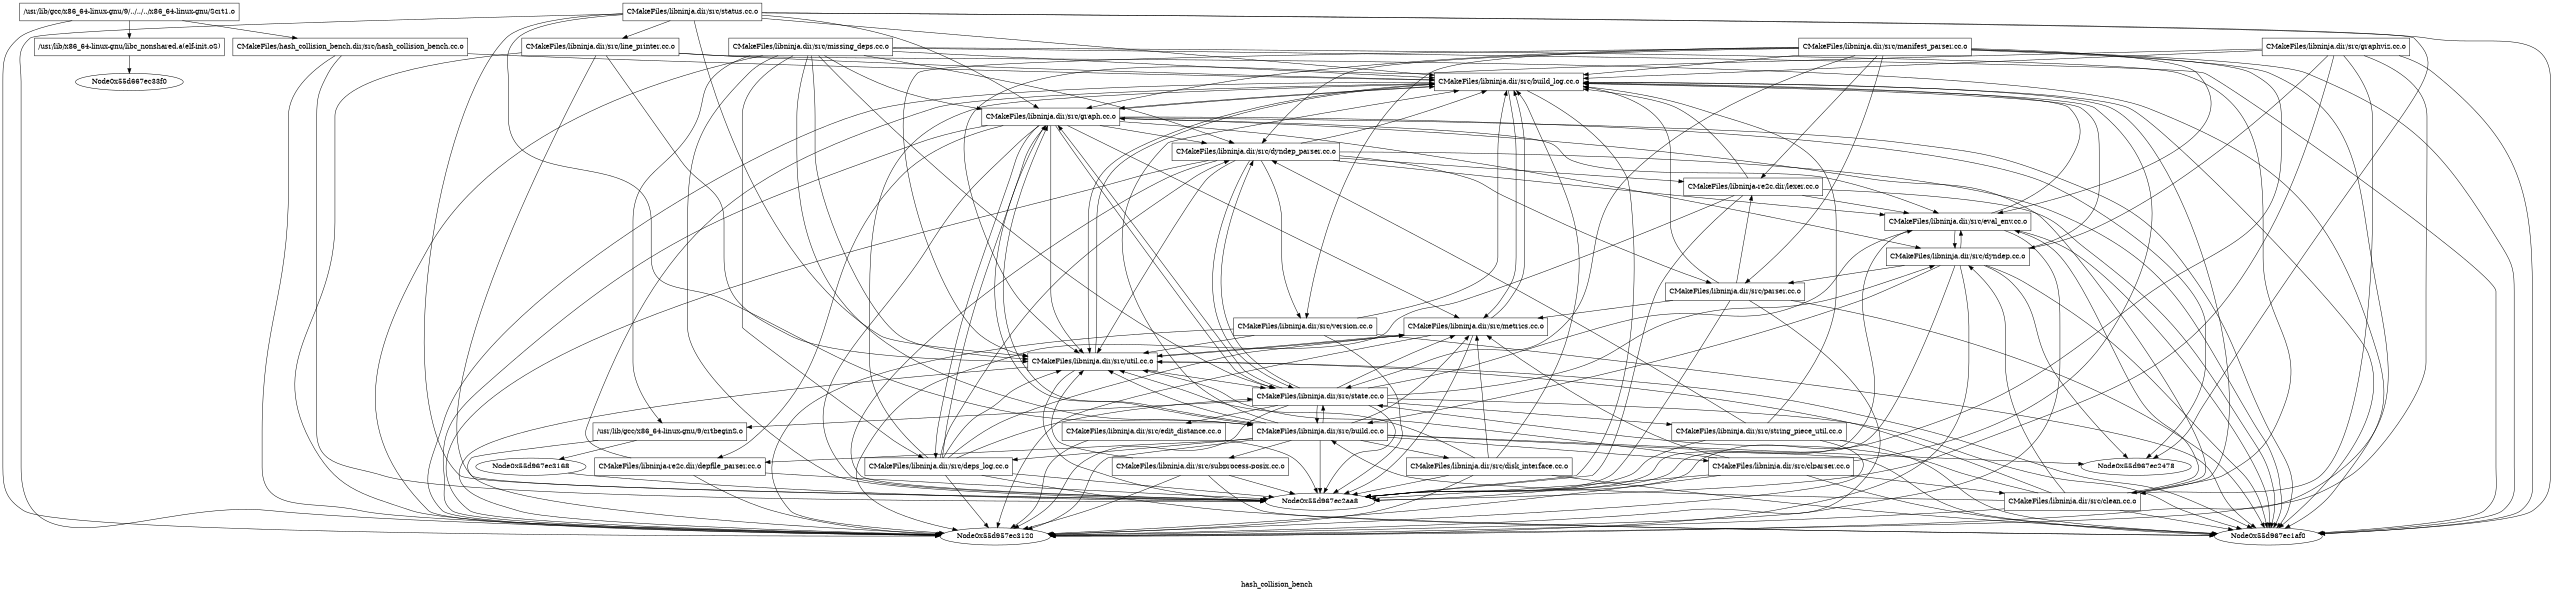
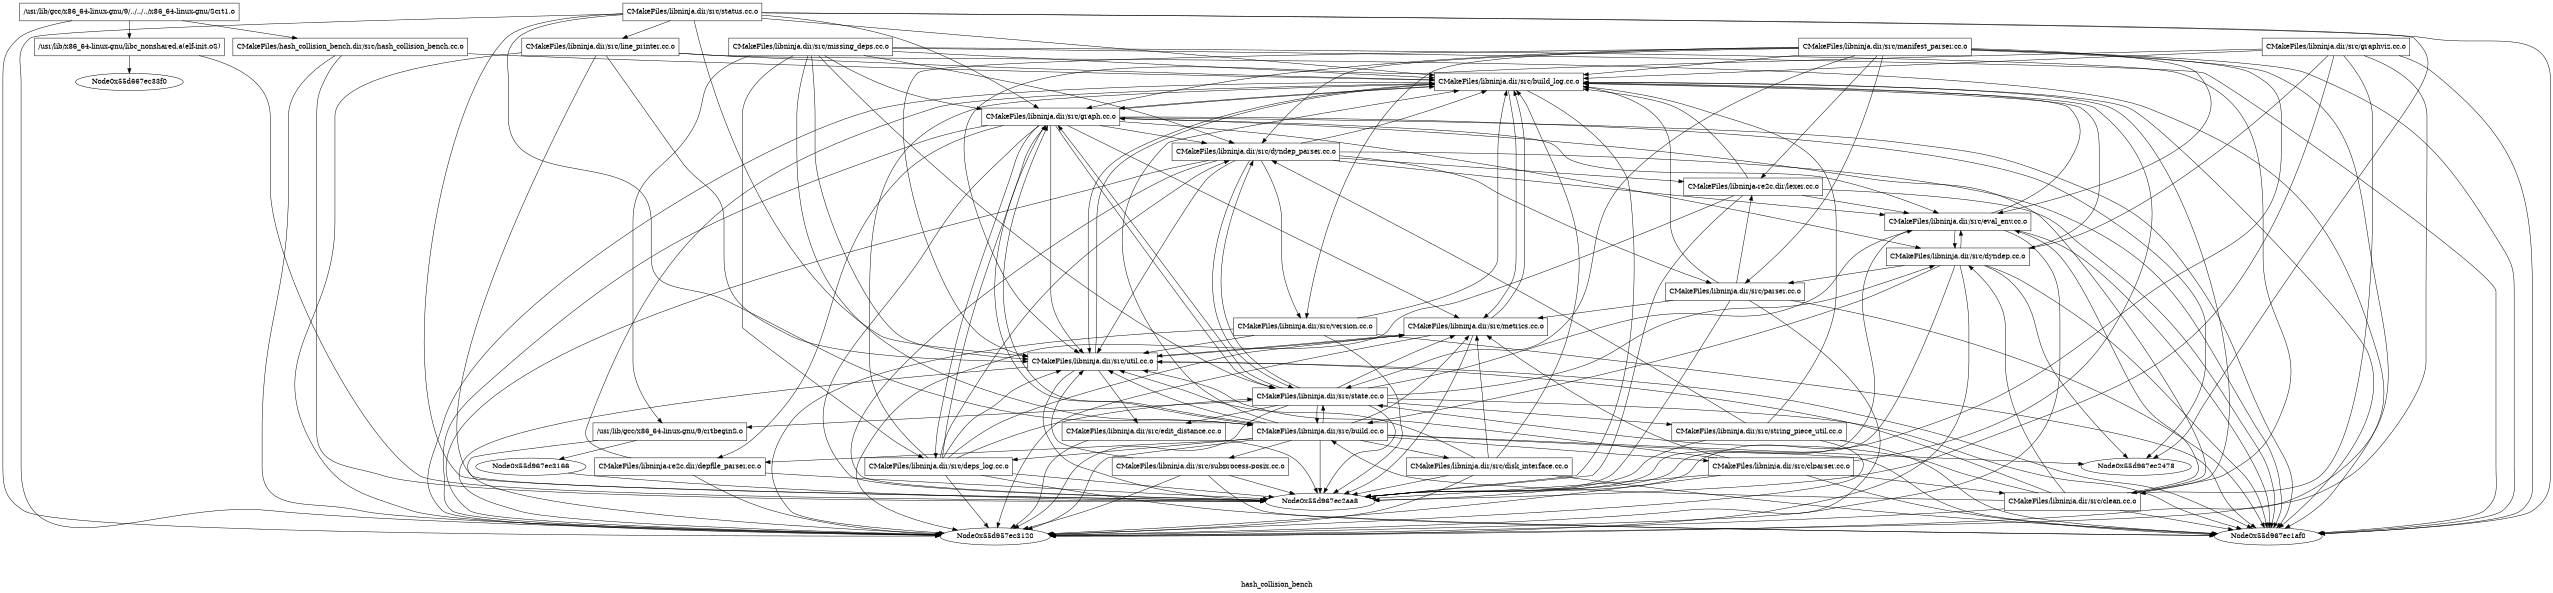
edge "CMakeFiles/libninja.dir/src/util.cc.o" -> "CMakeFiles/libninja.dir/src/state.cc.o": now "CMakeFiles/libninja.dir/src/util.cc.o" -> "CMakeFiles/libninja.dir/src/edit_distance.cc.o"
edge "CMakeFiles/libninja.dir/src/missing_deps.cc.o" -> "Node0x55d957ec3120": removed
edge "CMakeFiles/libninja.dir/src/missing_deps.cc.o" -> "Node0x55d967ec2aa8": now "/usr/lib/x86_64-linux-gnu/libc_nonshared.a(elf-init.oS)" -> "Node0x55d967ec2aa8"
node "Node0x55d967ec3168": label "Node0x55d967ec3168" -> "Node0x55d967ec3166"
